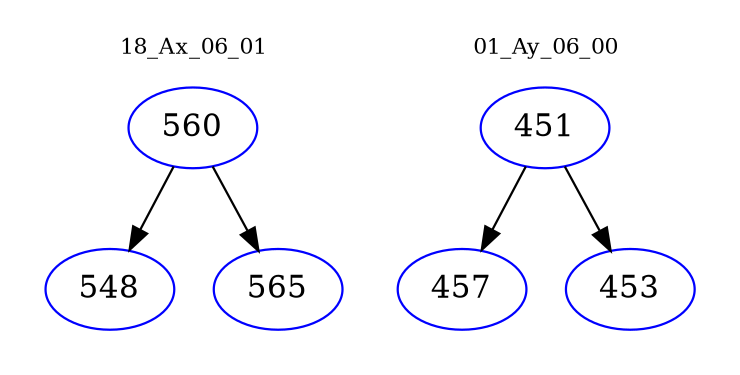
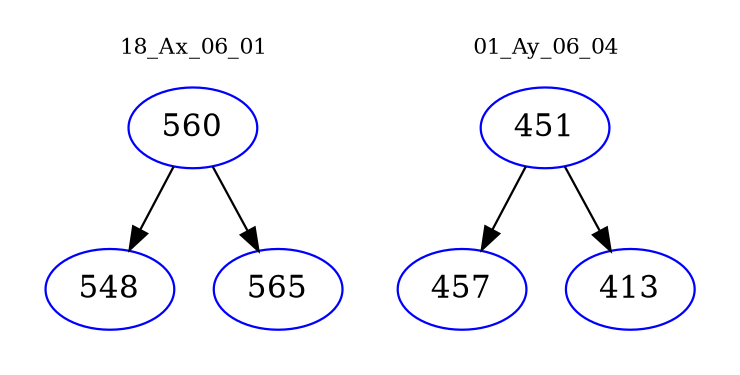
cluster "01_Ay_06_00": label "01_Ay_06_00" -> "01_Ay_06_04"
node "453": label "453" -> "413"
